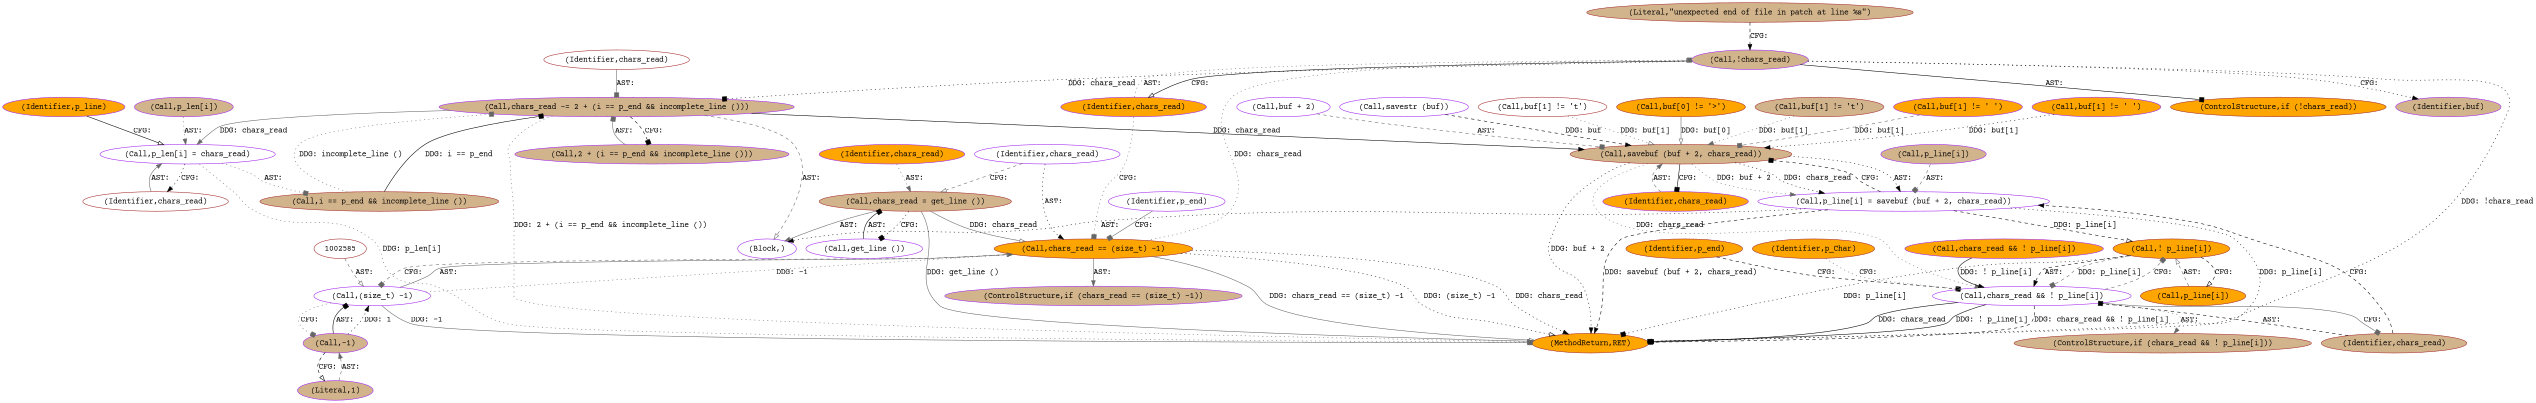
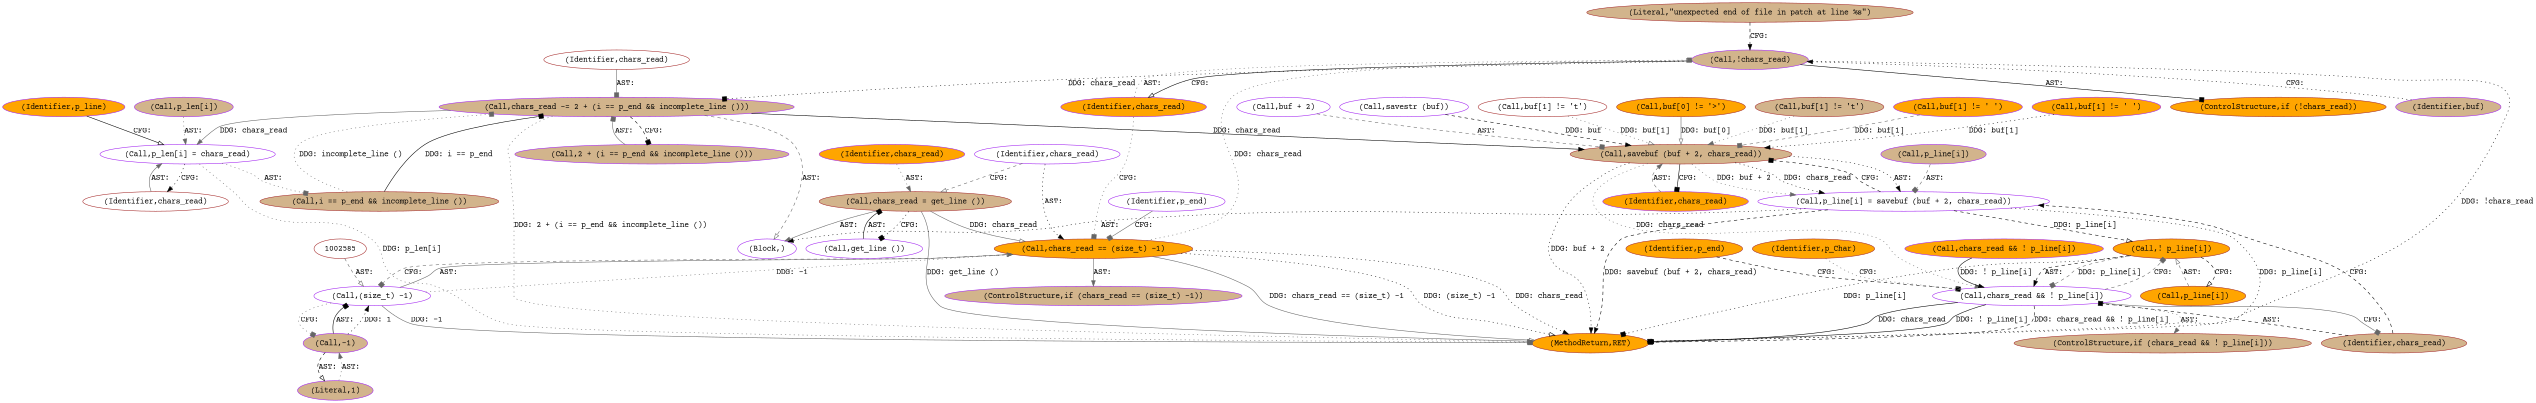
edge "(Call,!chars_read)" -> "(Identifier,buf)": reversed
edge "(Call,-1)" -> "(Literal,1)": label "CFG: " -> "AST: "
edge "(Literal,1)" -> "(Call,-1)": style dashed -> dotted
